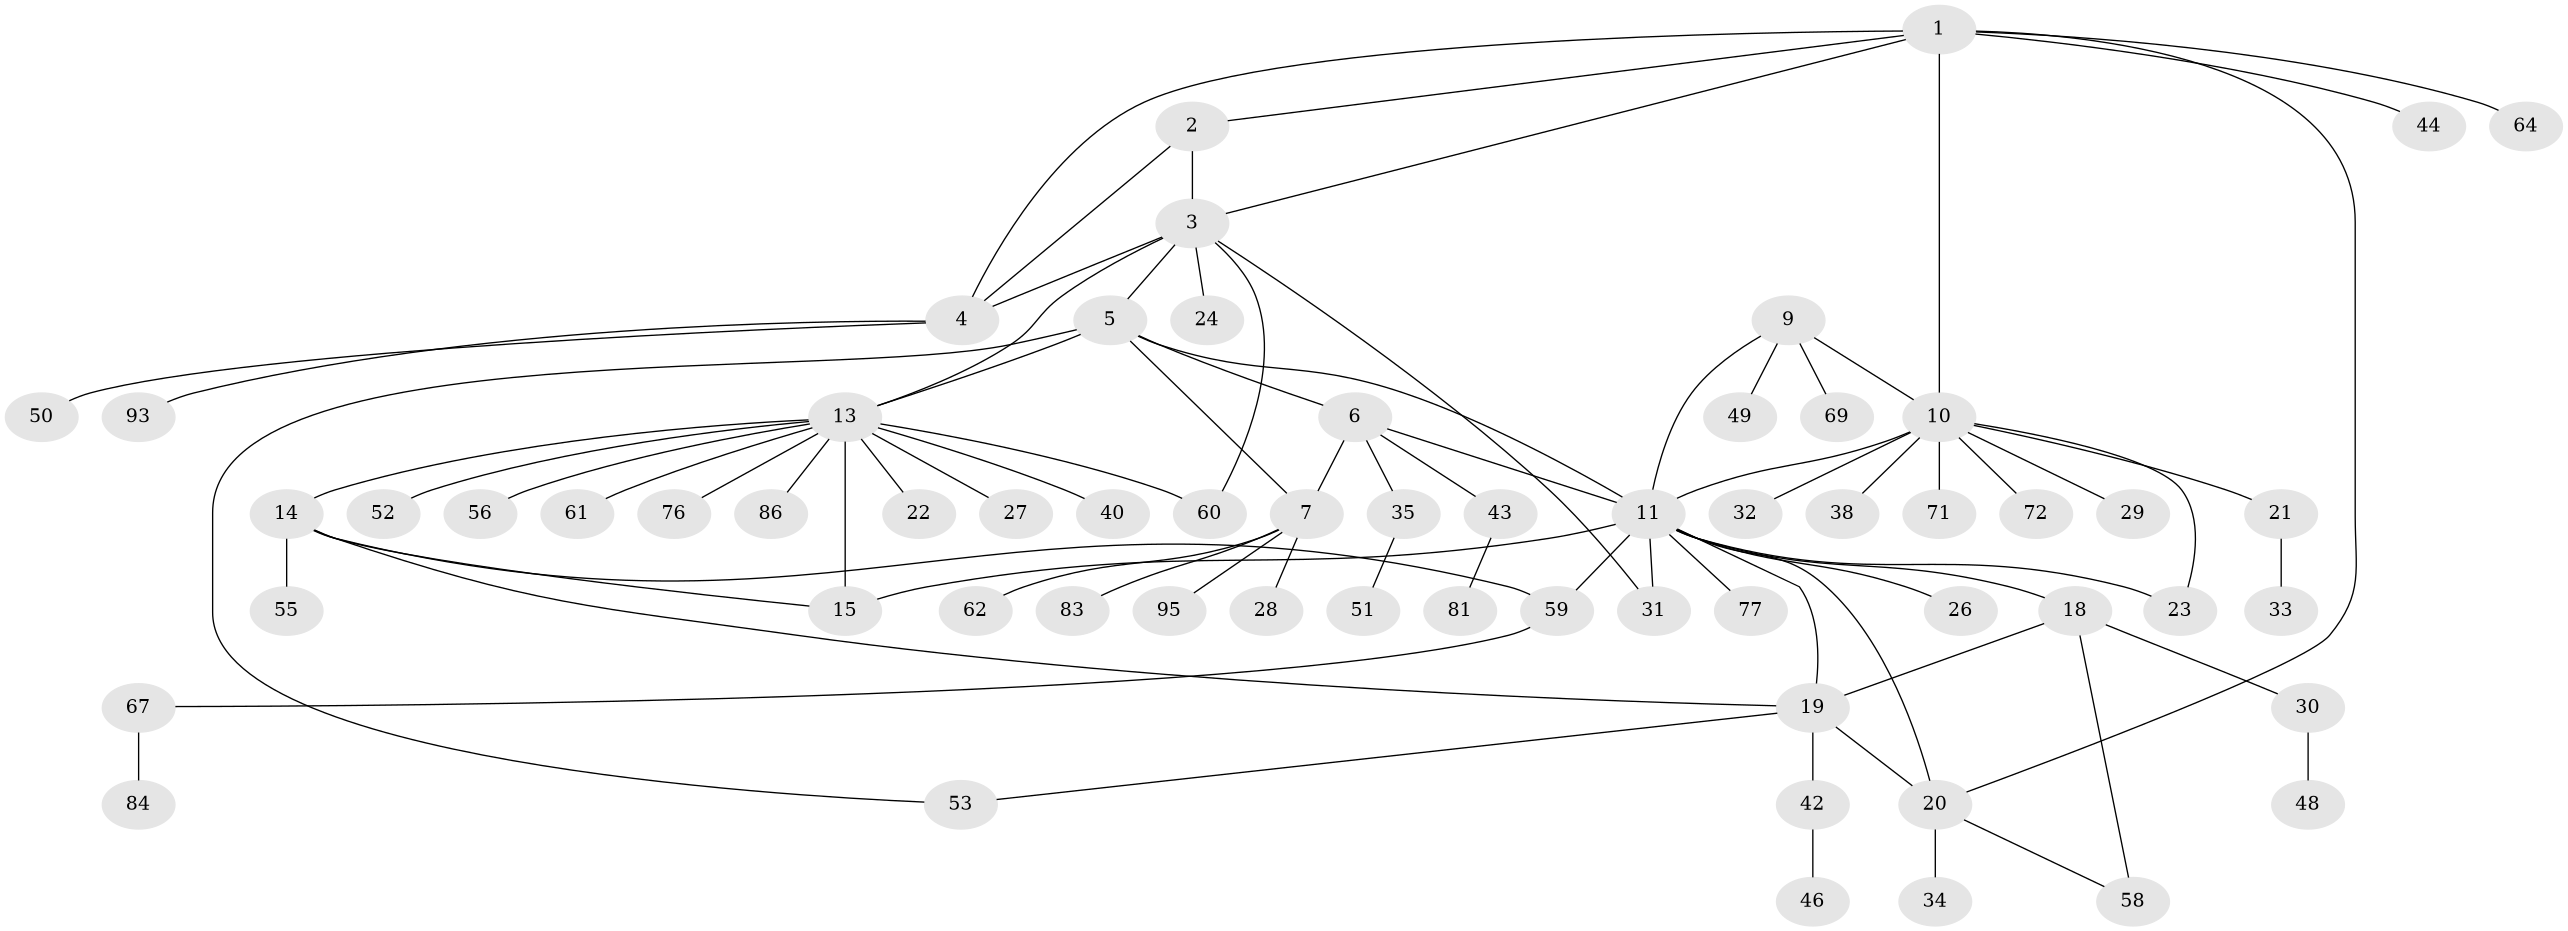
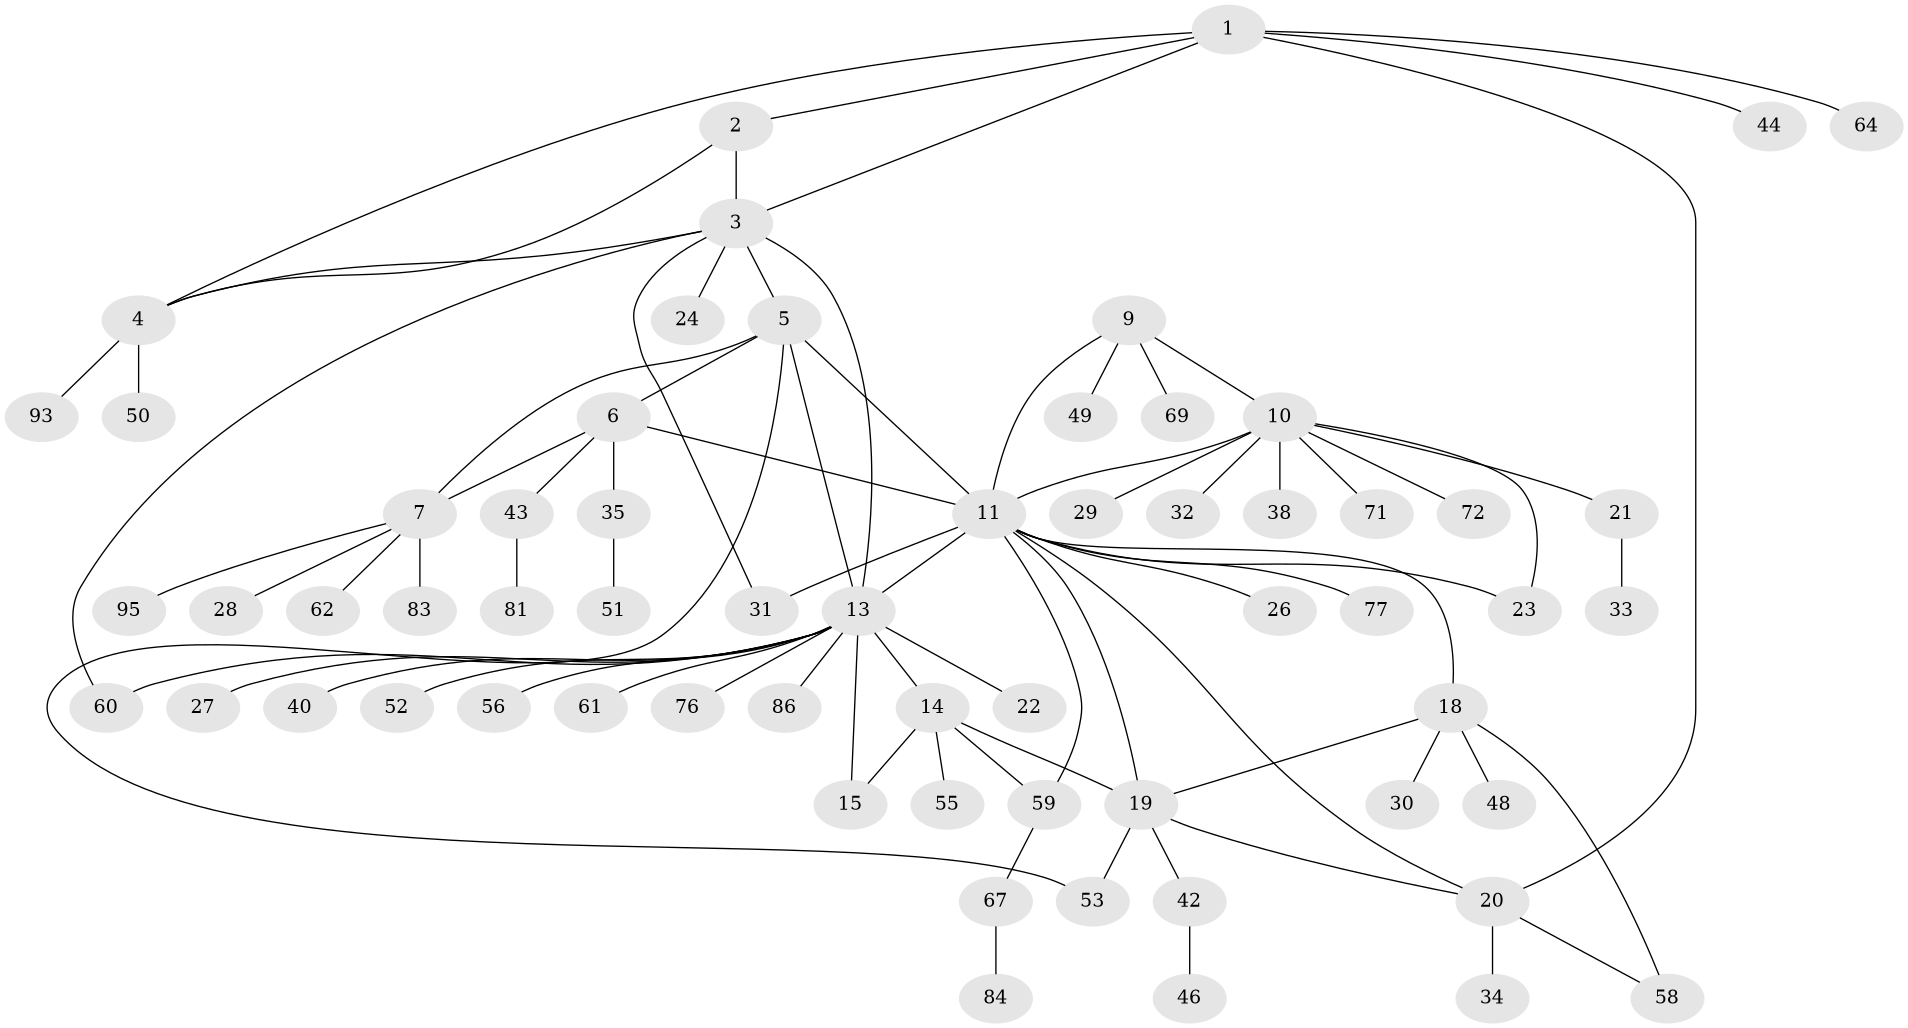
edge "1" -- "10": removed
edge "11" -- "15": now "11" -- "13"
edge "30" -- "48": now "18" -- "48"
